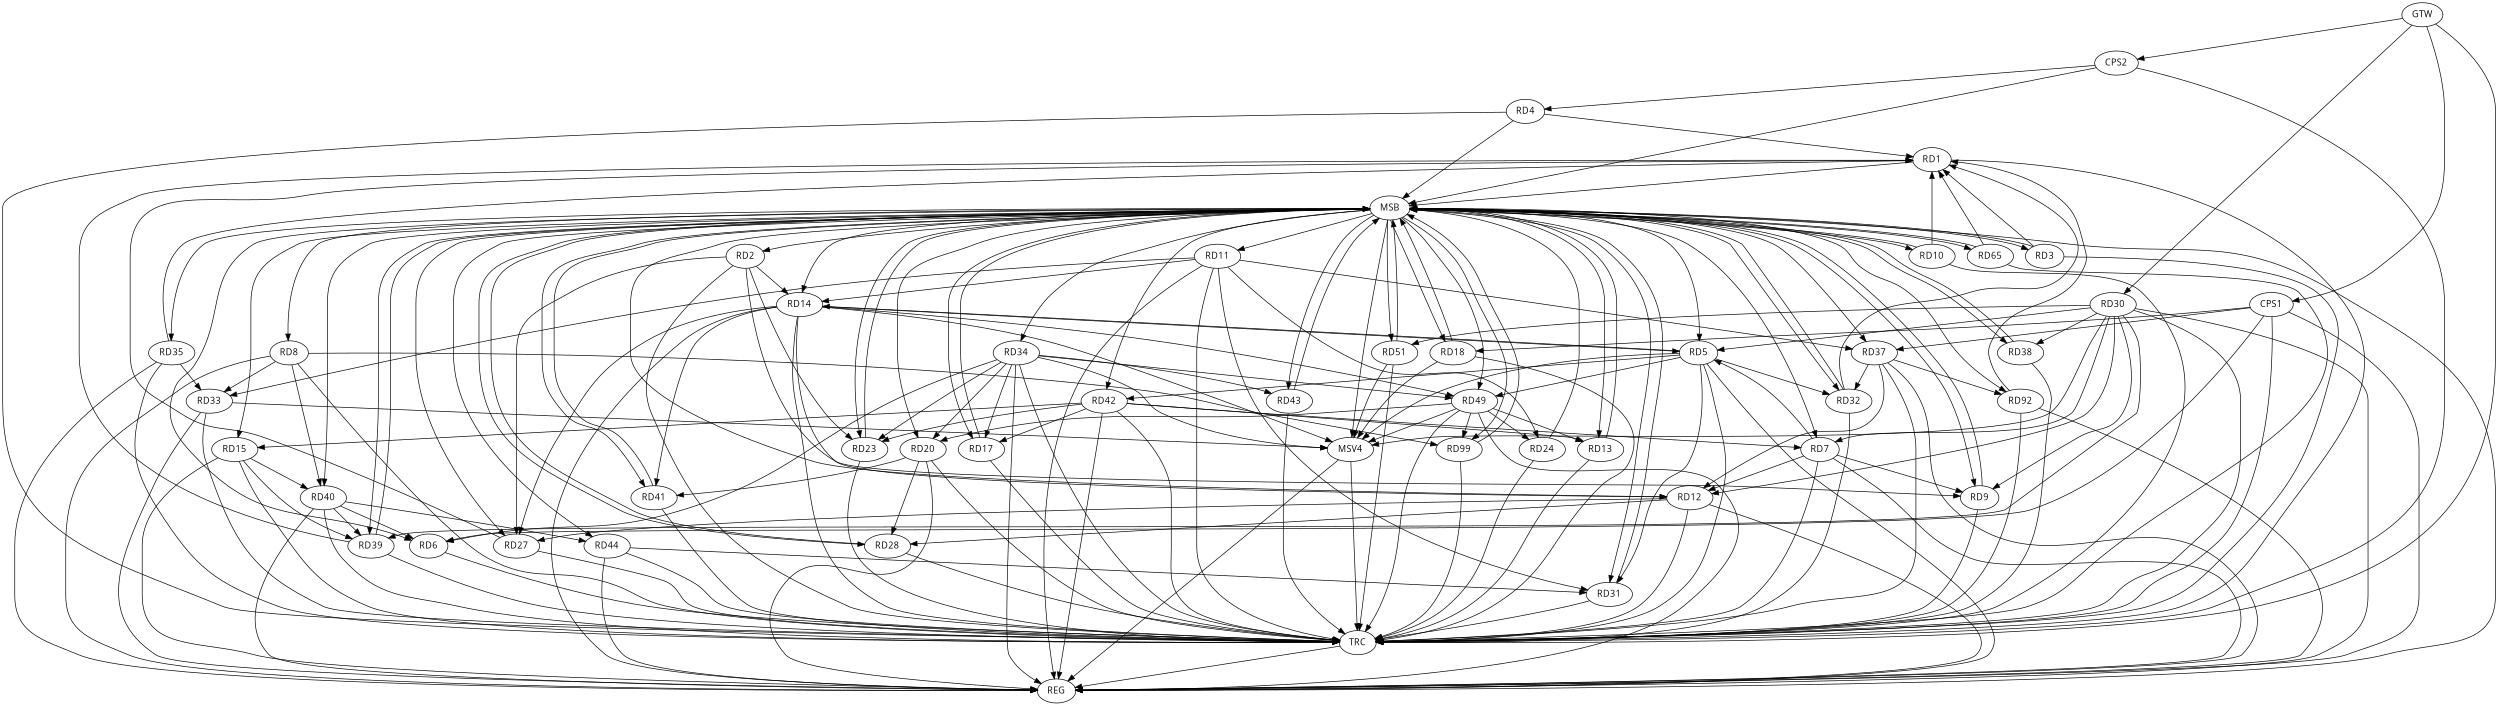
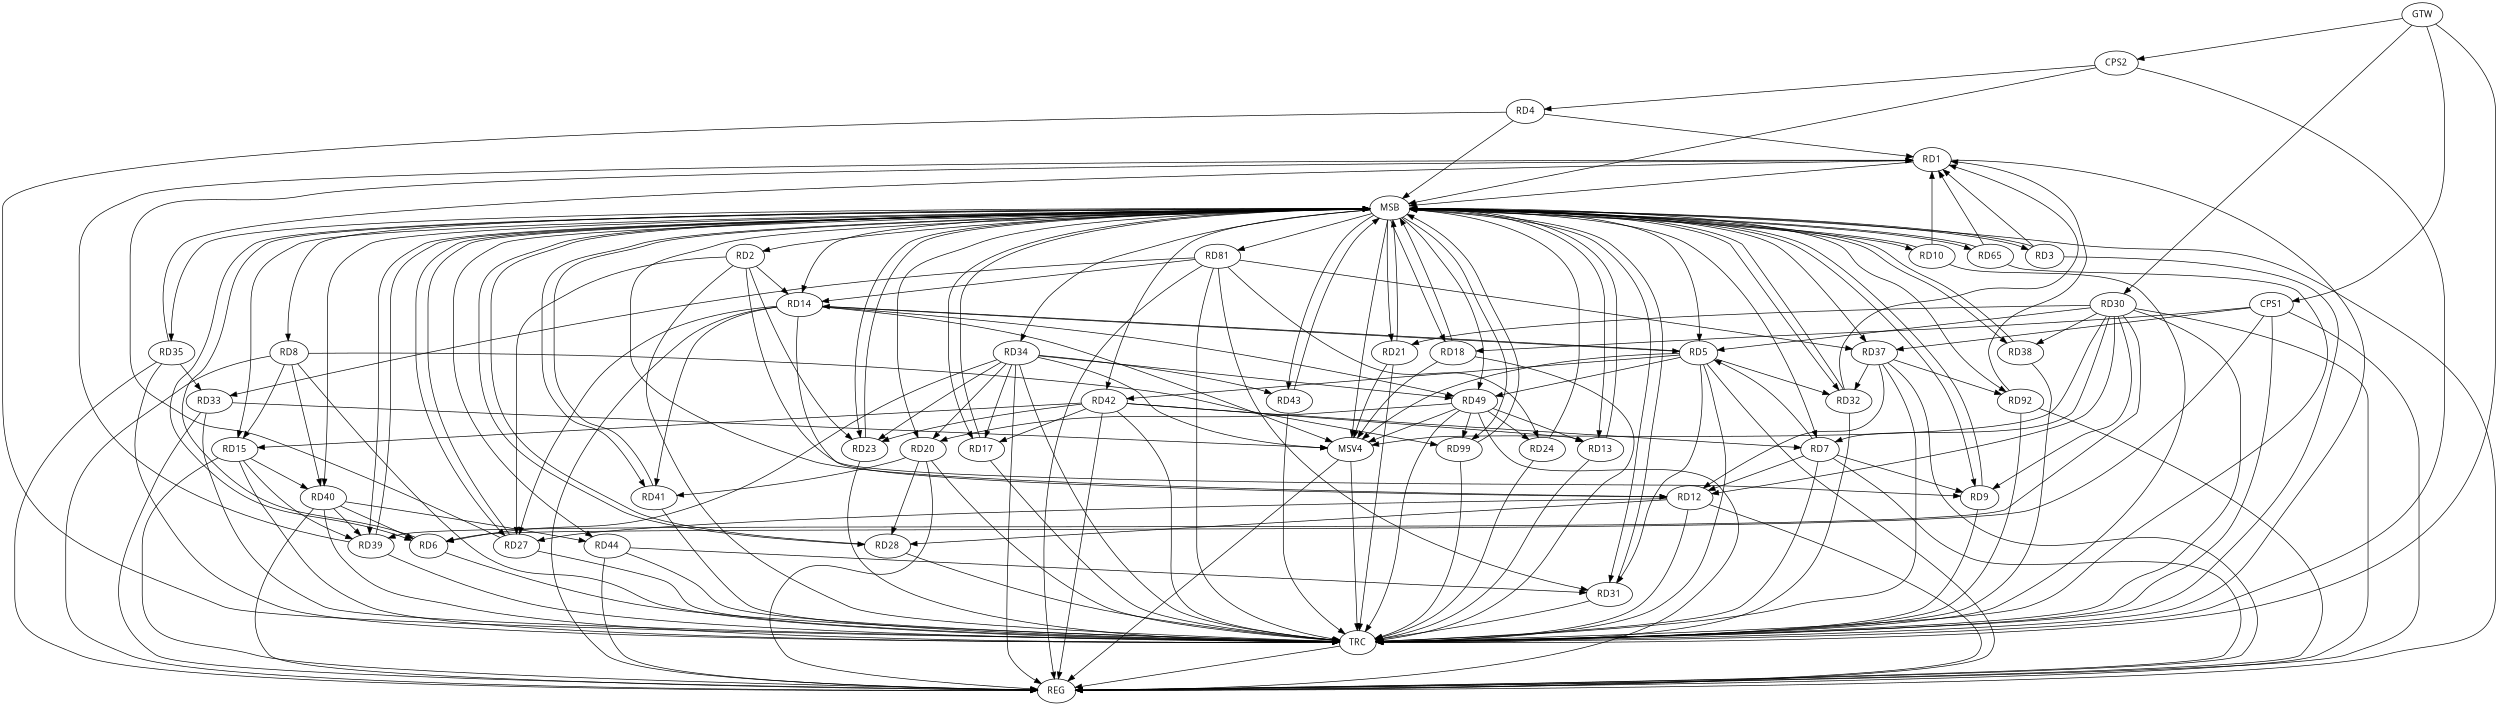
edge "RD27" -> "MSB": added
node "RD11": label "RD11" -> "RD81"
edge "RD6" -> "MSB": added
node "RD51": label "RD51" -> "RD21"
edge "RD8" -> "RD33": now "RD8" -> "RD15"
edge "RD14" -> "TRC": removed
